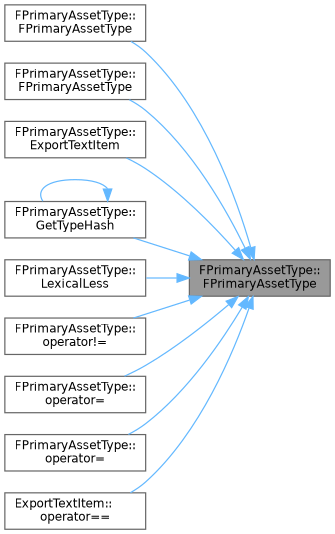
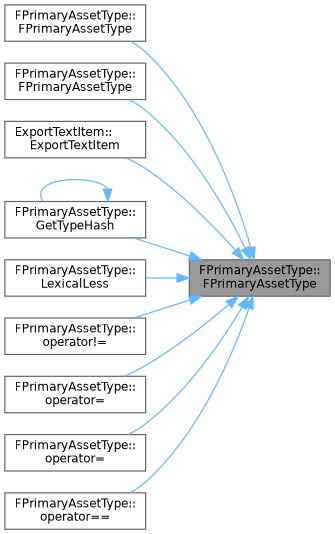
node "FPrimaryAssetType:: ExportTextItem": label "FPrimaryAssetType:: ExportTextItem" -> "ExportTextItem:: ExportTextItem"
node "ExportTextItem:: operator==": label "ExportTextItem:: operator==" -> "FPrimaryAssetType:: operator=="
